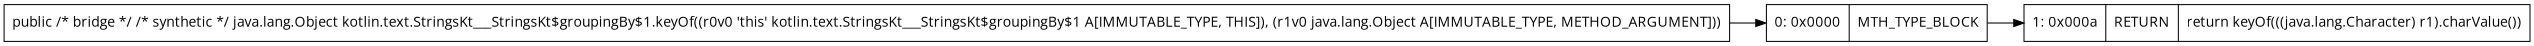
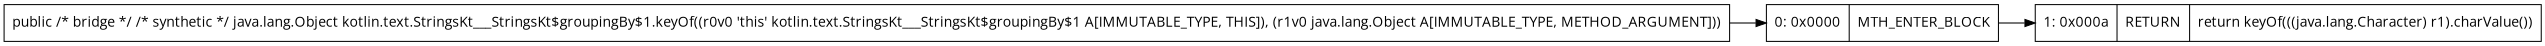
node "0: 0x0000": text "MTH_TYPE_BLOCK" -> "MTH_ENTER_BLOCK"
